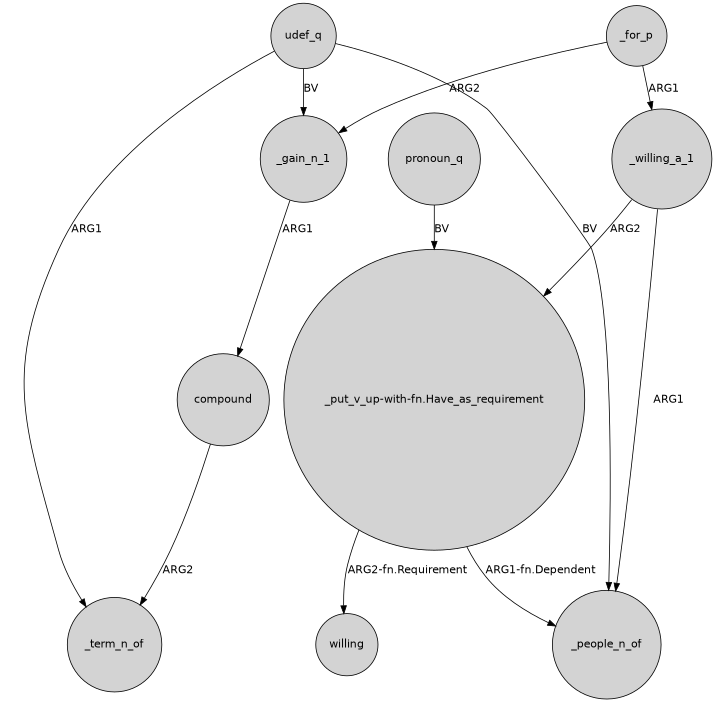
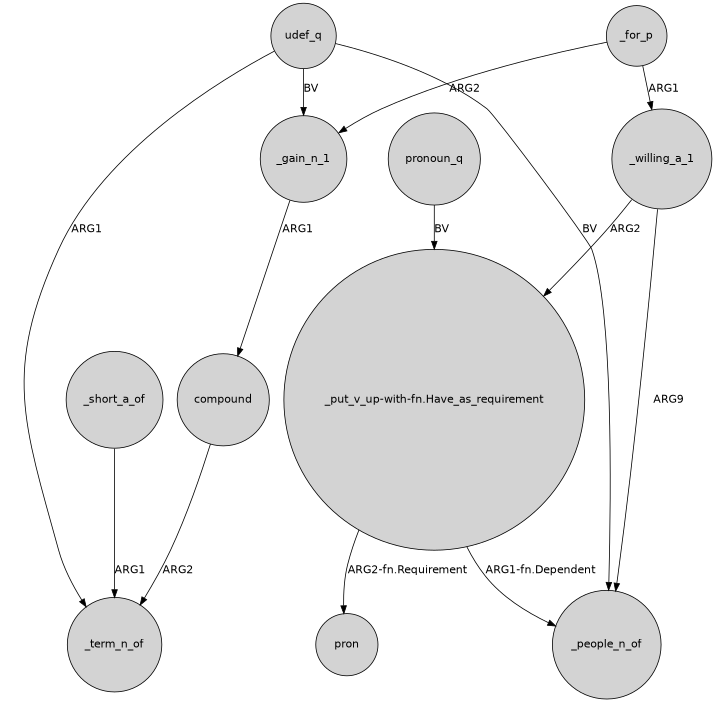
node "_short_a_of": added
edge "_willing_a_1" -> "_people_n_of": label "ARG1" -> "ARG9"
node "willing": label "willing" -> "pron"
